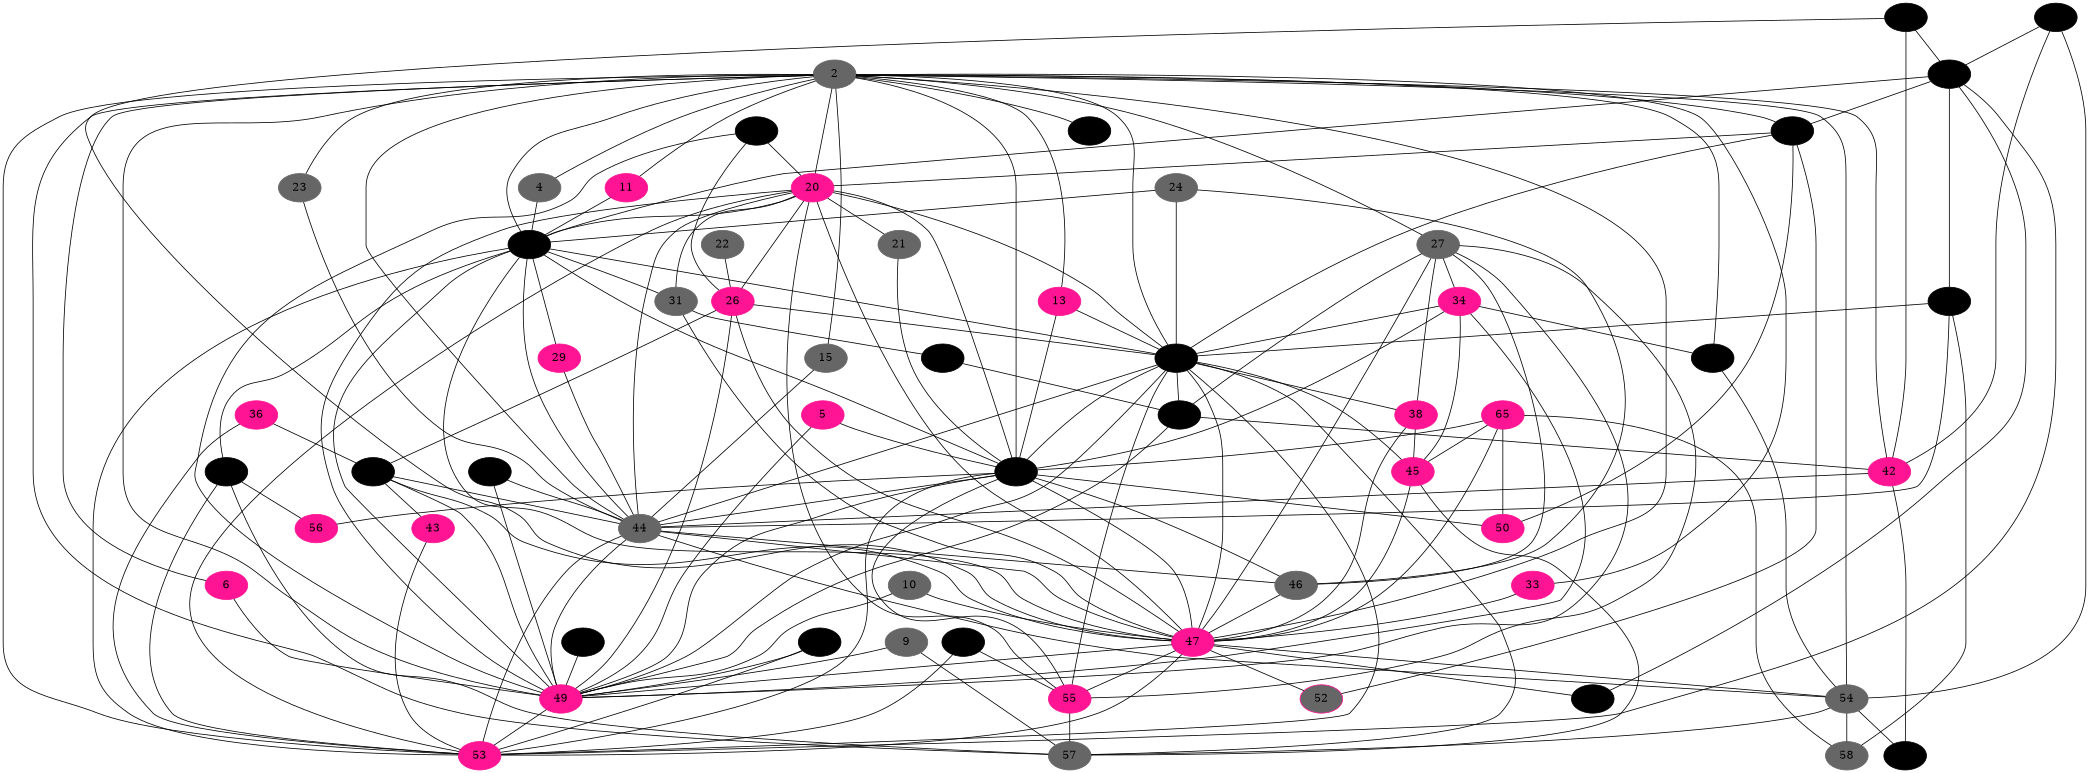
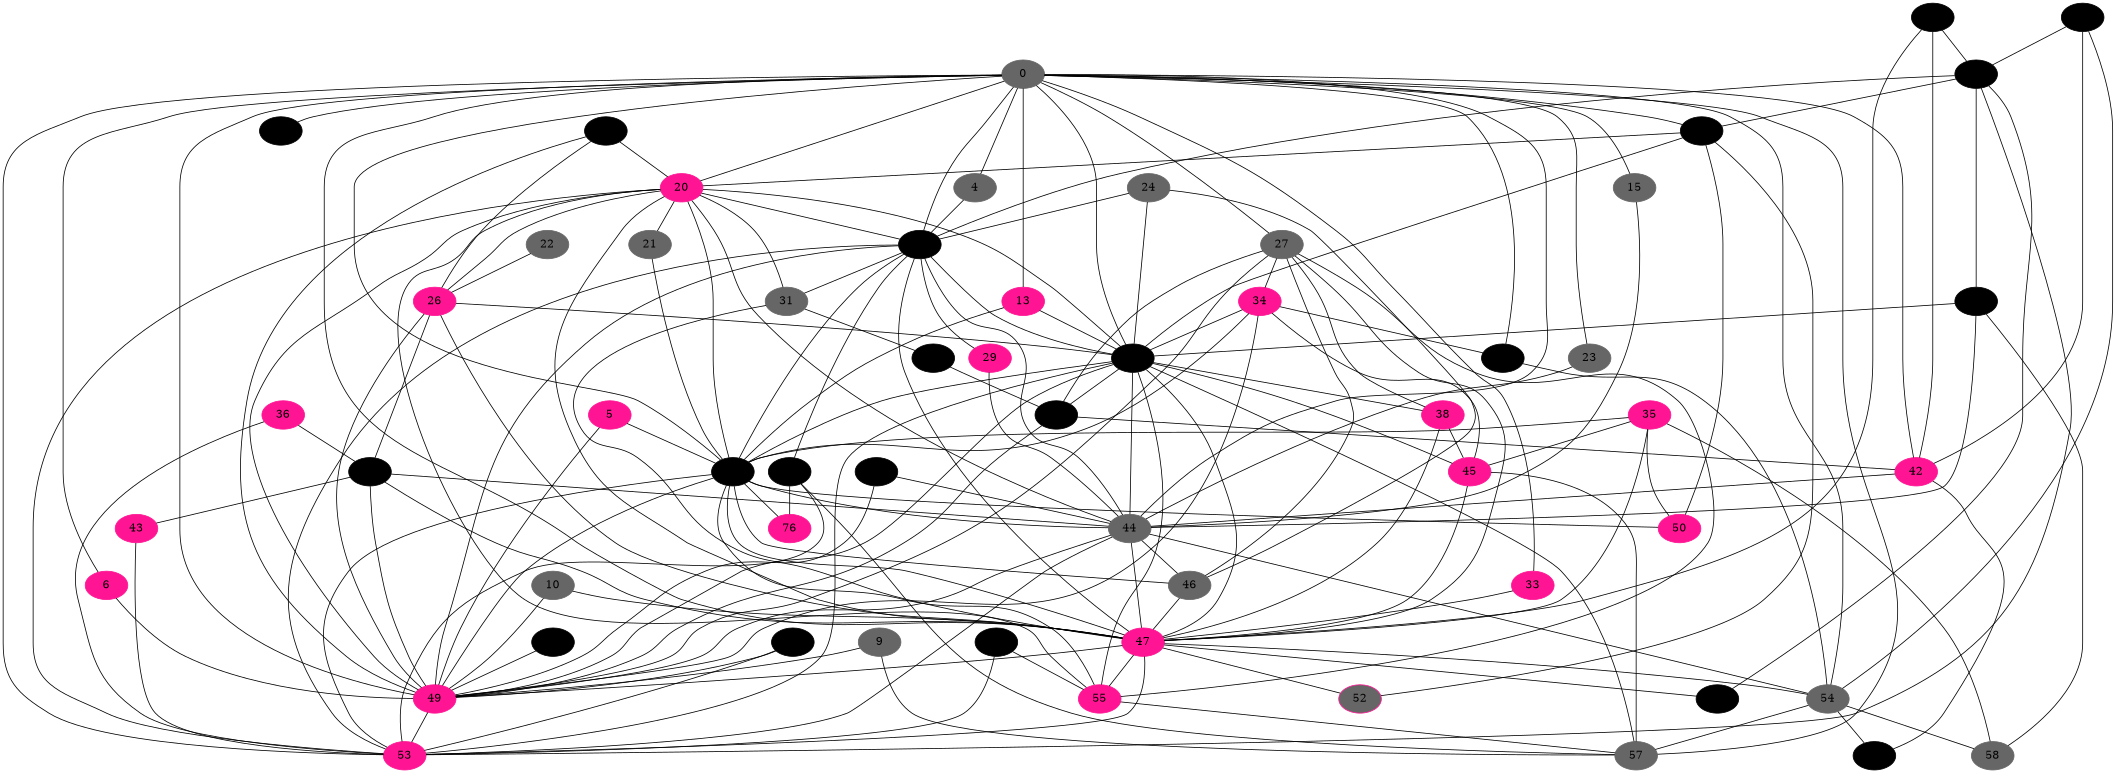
node "2": label "2" -> "0"
node "11": removed
node "65": label "65" -> "35"
node "56": label "56" -> "76"
